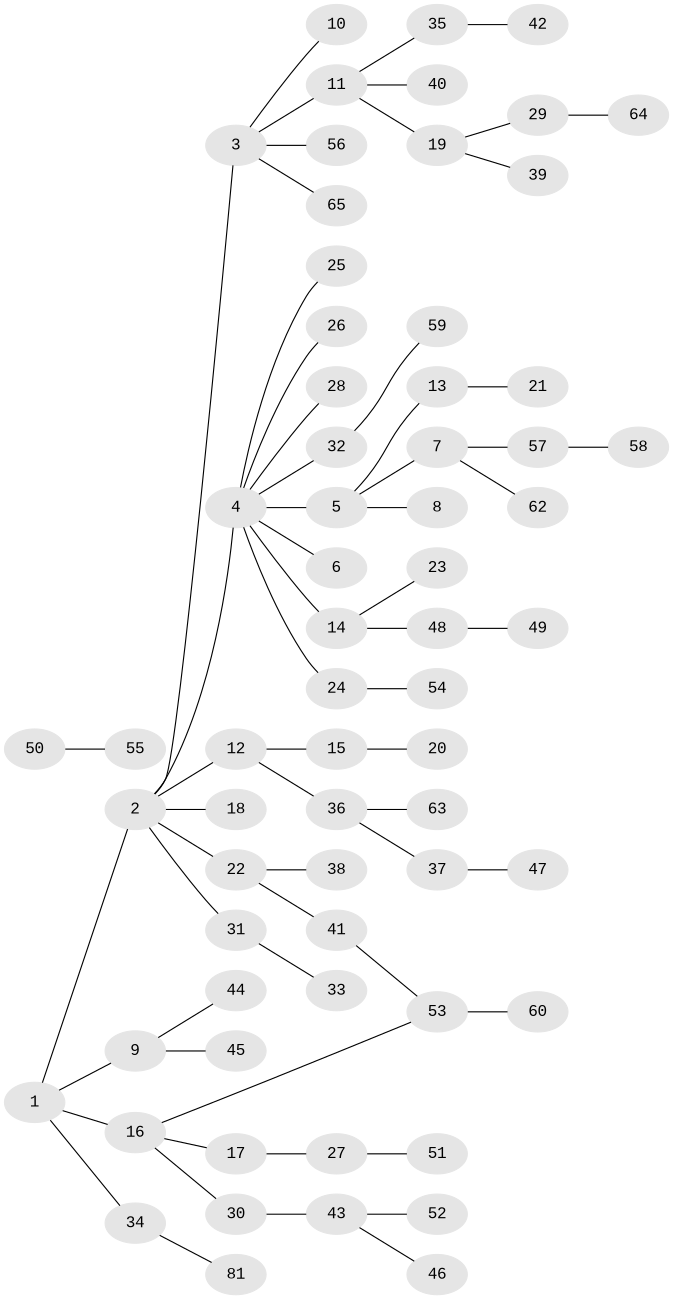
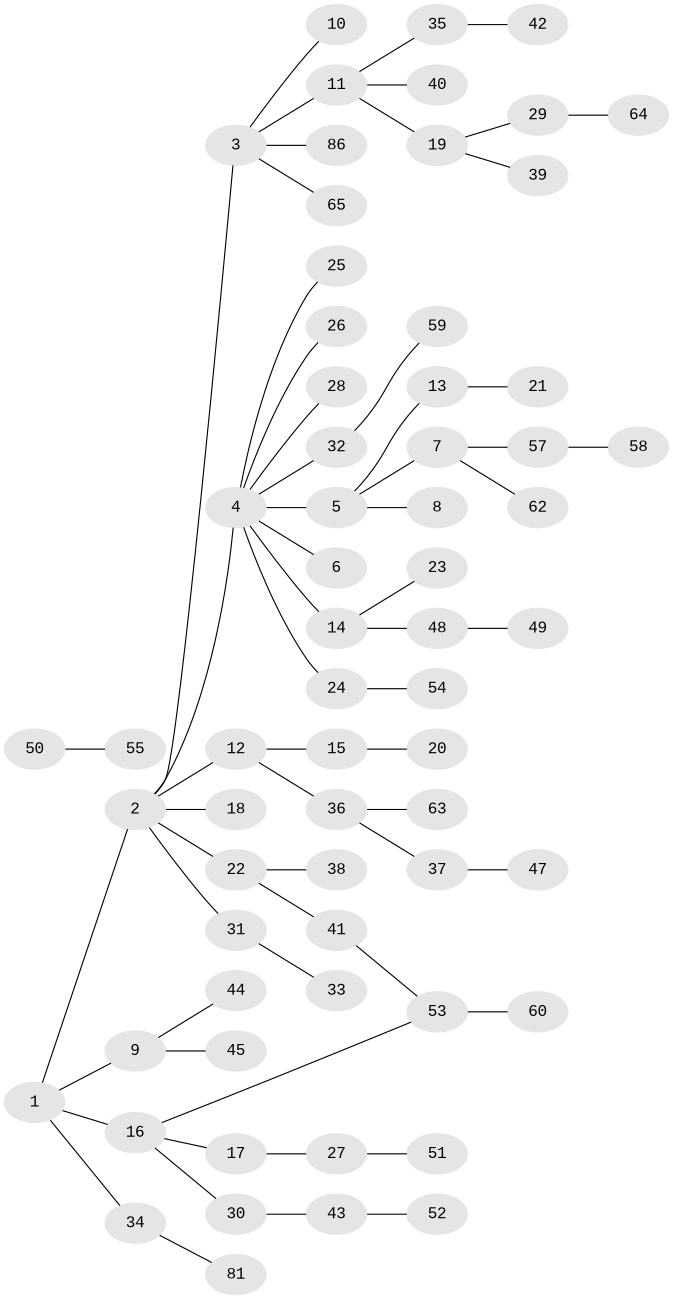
node "56": label "56" -> "86"
node "46": removed
